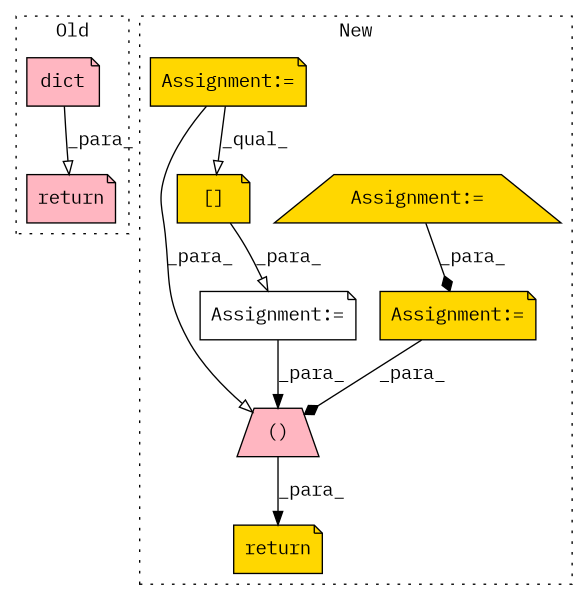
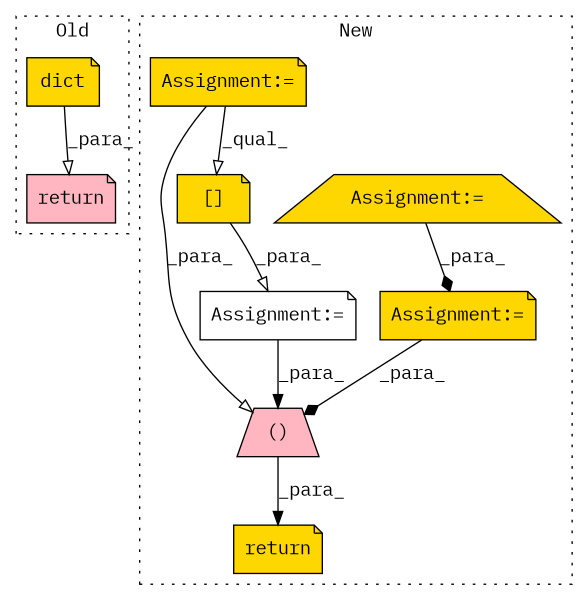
node "dict": fillcolor lightpink -> gold
